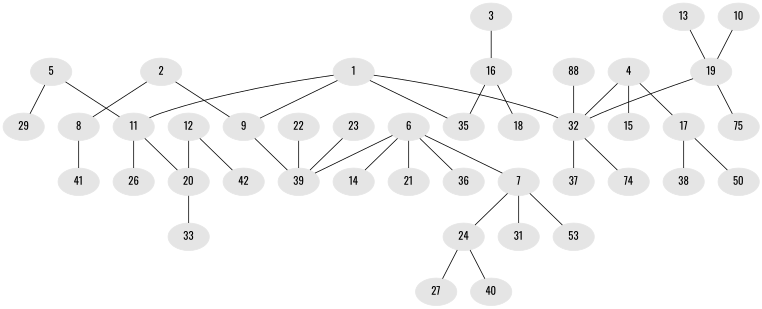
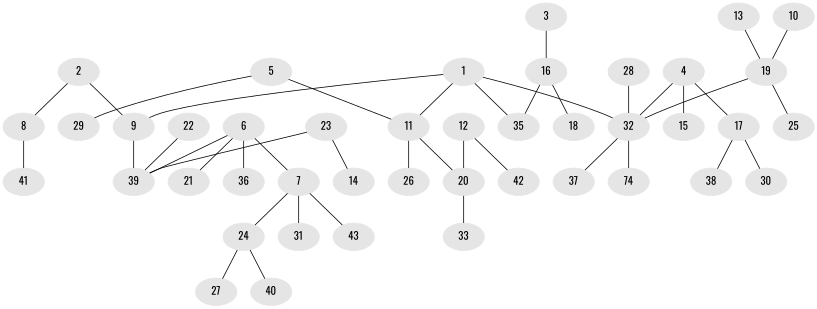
node "88": label "88" -> "28"
node "75": label "75" -> "25"
edge "6" -- "14": now "23" -- "14"
node "50": label "50" -> "30"
node "53": label "53" -> "43"
